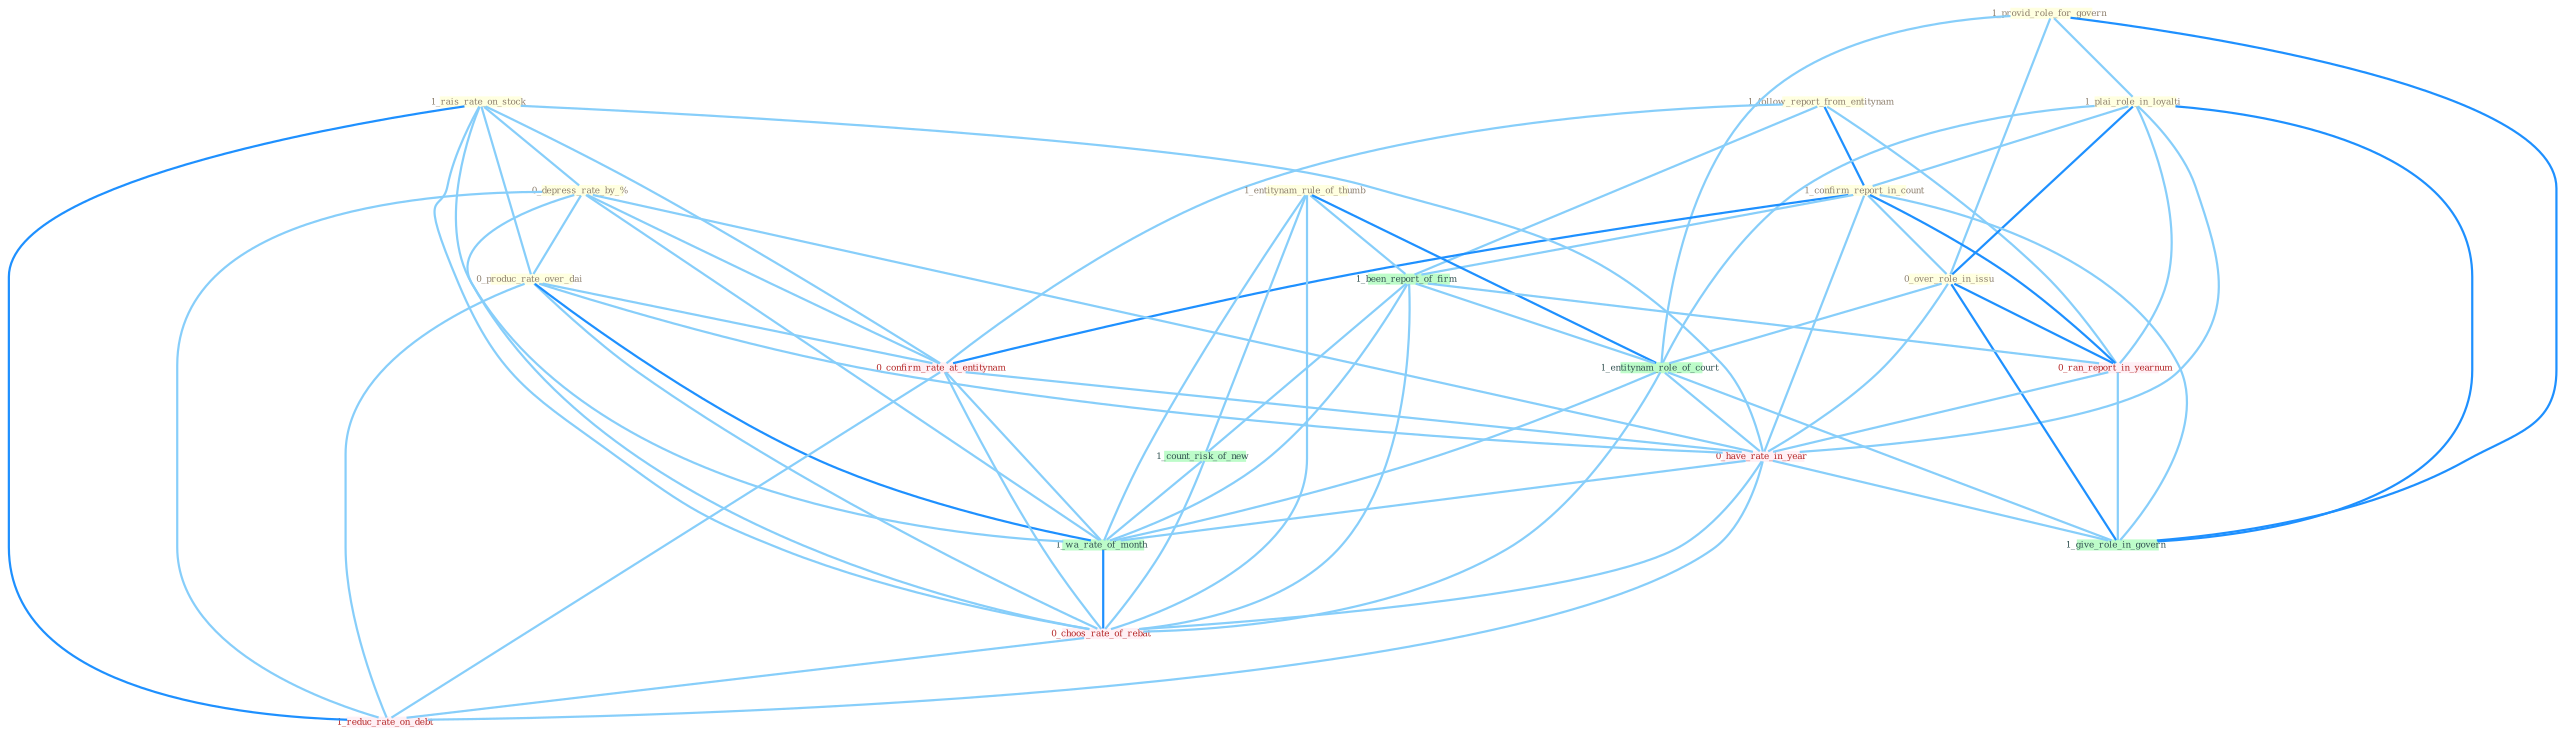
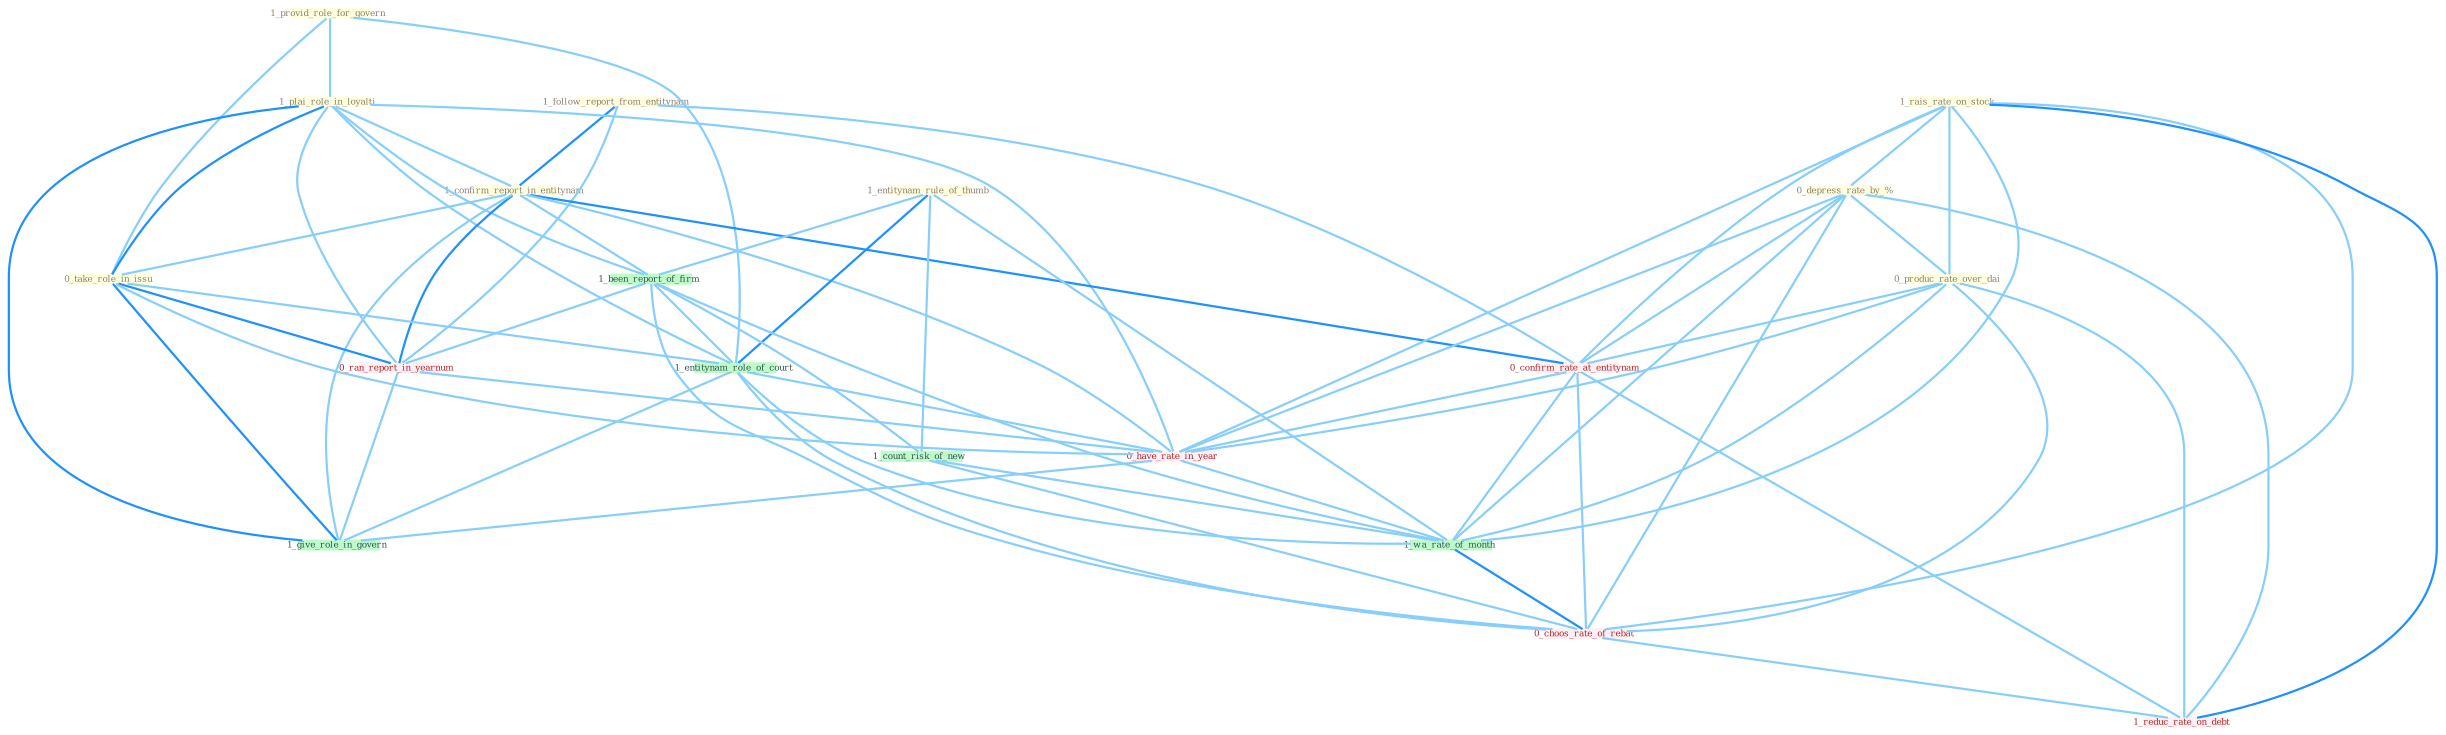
edge "1_follow_report_from_entitynam" -- "1_been_report_of_firm": now "1_plai_role_in_loyalti" -- "1_been_report_of_firm"
node "1_confirm_report_in_count": label "1_confirm_report_in_count" -> "1_confirm_report_in_entitynam"
edge "1_provid_role_for_govern" -- "1_give_role_in_govern": removed
node "0_over_role_in_issu": label "0_over_role_in_issu" -> "0_take_role_in_issu"
edge "0_produc_rate_over_dai" -- "1_wa_rate_of_month": color #1e90ff -> #87cefa
edge "1_entitynam_rule_of_thumb" -- "0_choos_rate_of_rebat": removed
edge "0_have_rate_in_year" -- "0_choos_rate_of_rebat": removed
edge "0_have_rate_in_year" -- "1_reduc_rate_on_debt": removed
